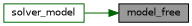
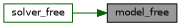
node "solver_model": label "solver_model" -> "solver_free"
